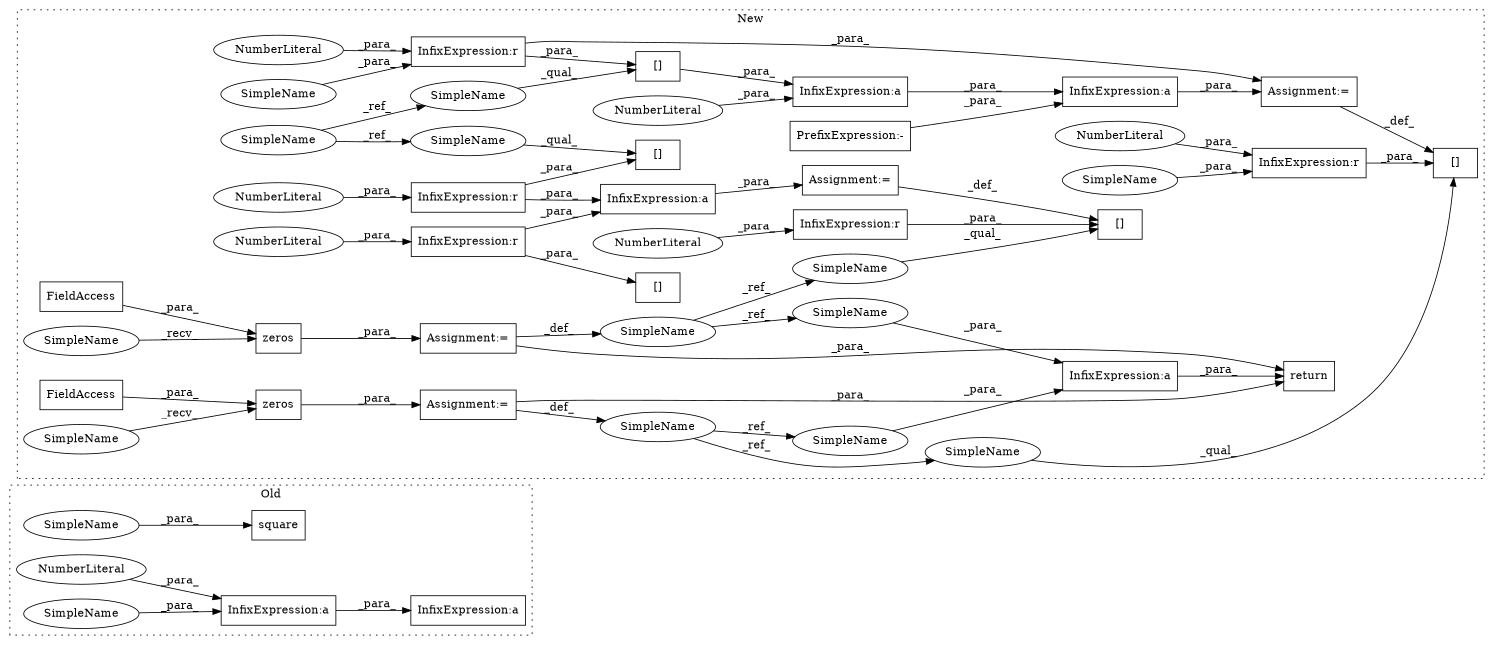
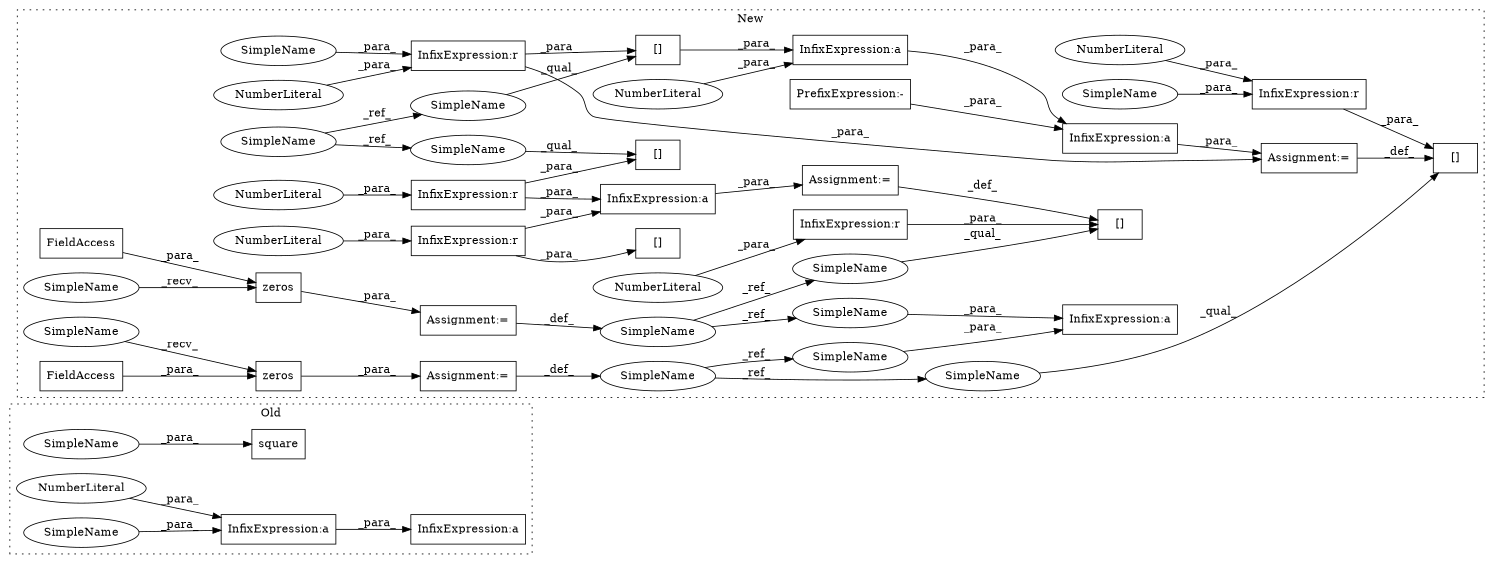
node "return": removed
